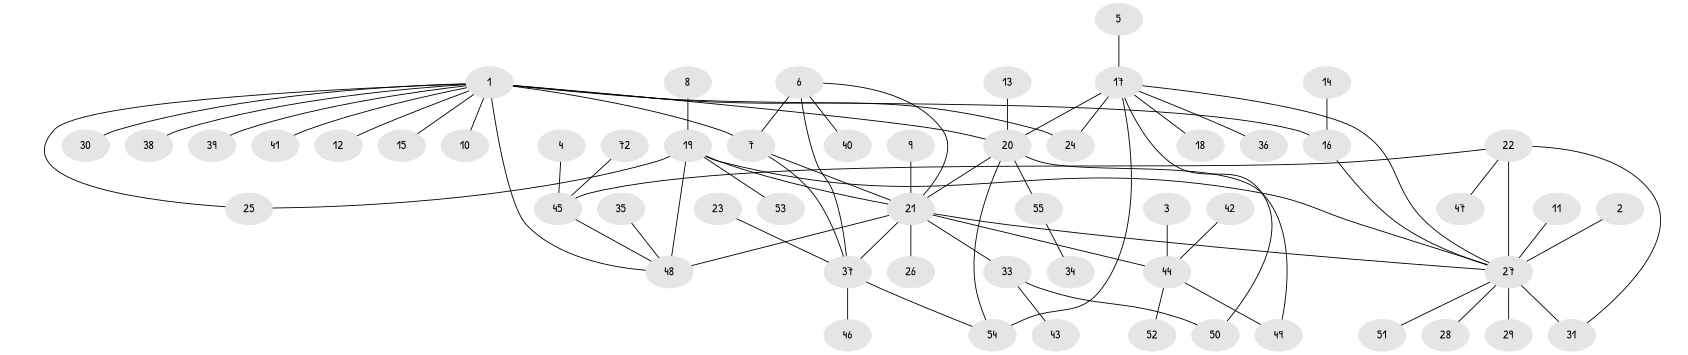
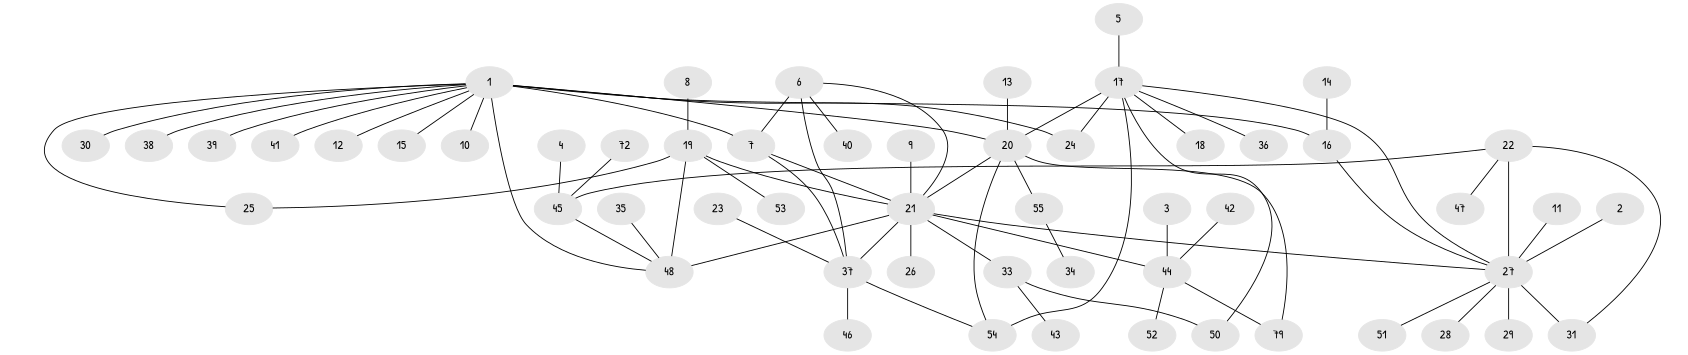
edge "19" -- "27": removed
node "49": label "49" -> "79"
